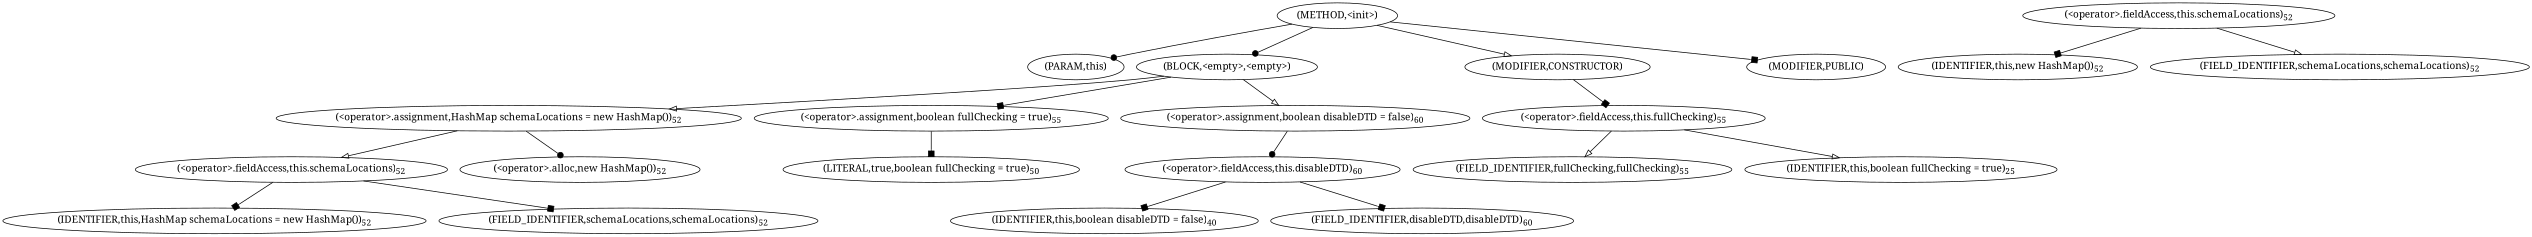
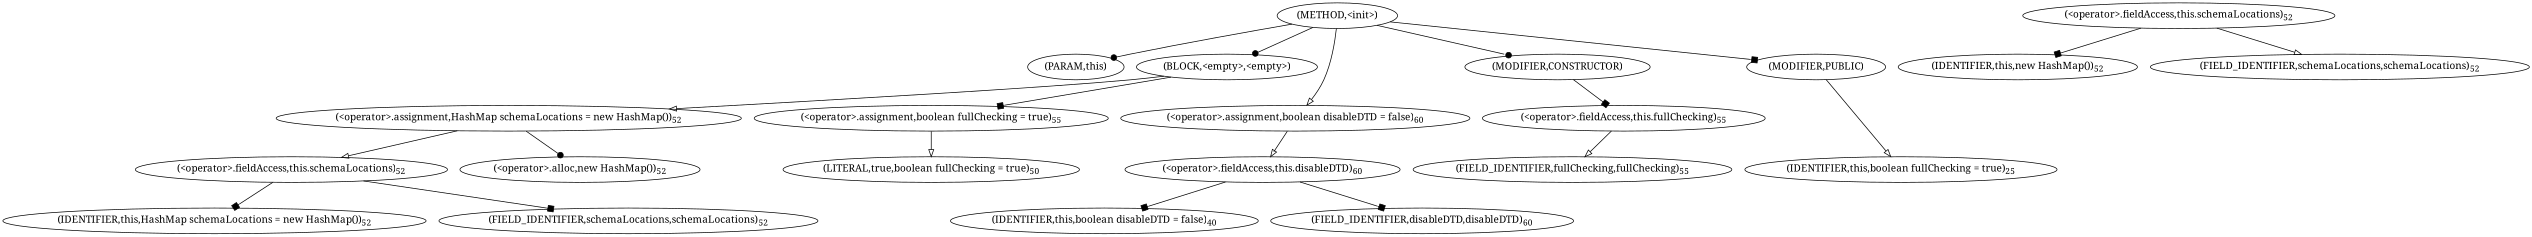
edge "(METHOD,<init>)" -> "(MODIFIER,CONSTRUCTOR)": arrowhead onormal -> dot
edge "(BLOCK,<empty>,<empty>)" -> "(<operator>.assignment,boolean disableDTD = false)": now "(METHOD,<init>)" -> "(<operator>.assignment,boolean disableDTD = false)"
edge "(<operator>.assignment,boolean fullChecking = true)" -> "(LITERAL,true,boolean fullChecking = true)": arrowhead box -> onormal
edge "(<operator>.assignment,boolean disableDTD = false)" -> "(<operator>.fieldAccess,this.disableDTD)": arrowhead dot -> onormal
edge "(<operator>.fieldAccess,this.fullChecking)" -> "(IDENTIFIER,this,boolean fullChecking = true)": now "(MODIFIER,PUBLIC)" -> "(IDENTIFIER,this,boolean fullChecking = true)"
